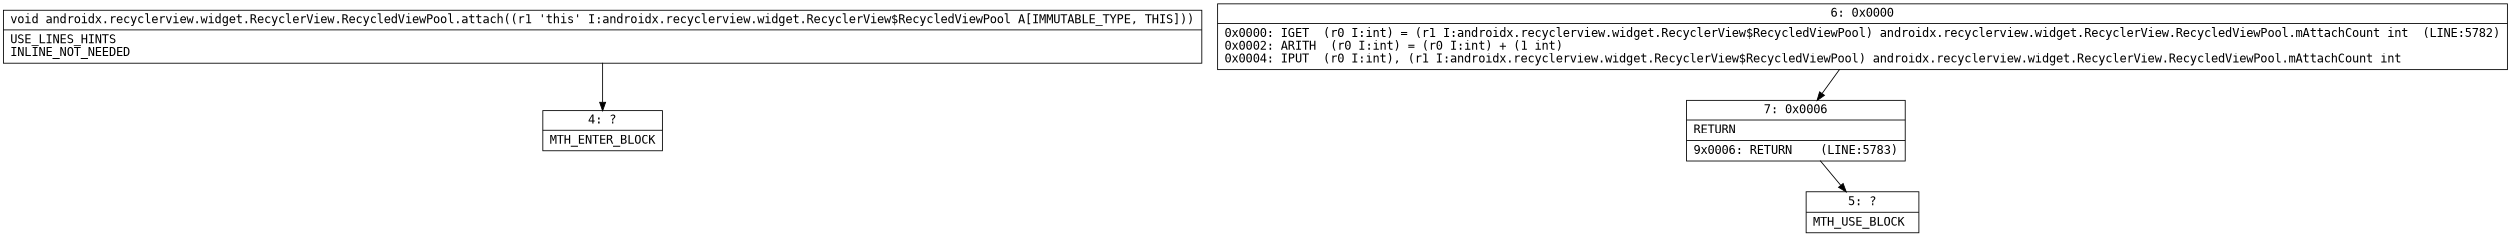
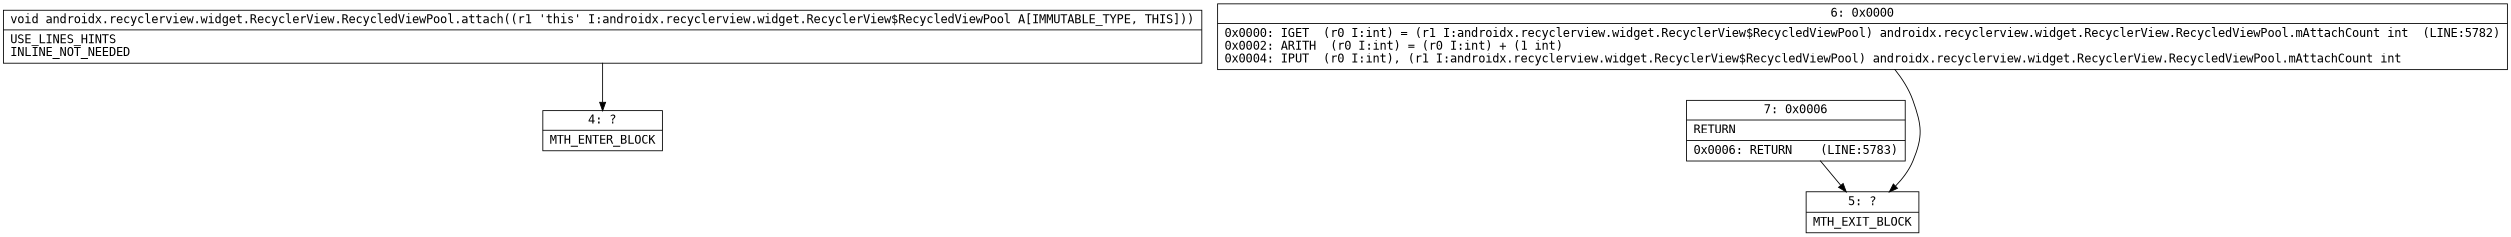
edge "6: 0x0000" -> "7: 0x0006": now "6: 0x0000" -> "5: ?"
node "7: 0x0006": text "9x0006: RETURN    (LINE:5783)" -> "0x0006: RETURN    (LINE:5783)"
node "5: ?": text "MTH_USE_BLOCK" -> "MTH_EXIT_BLOCK"
